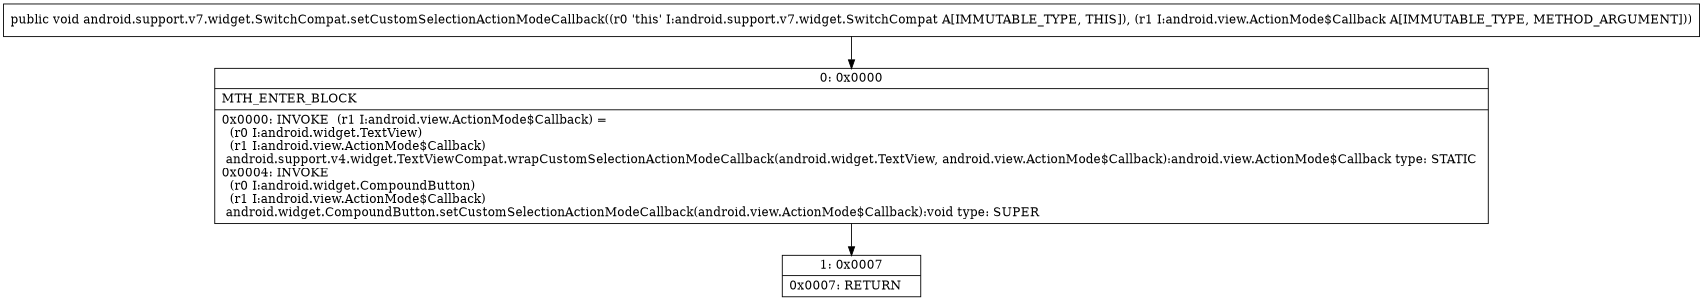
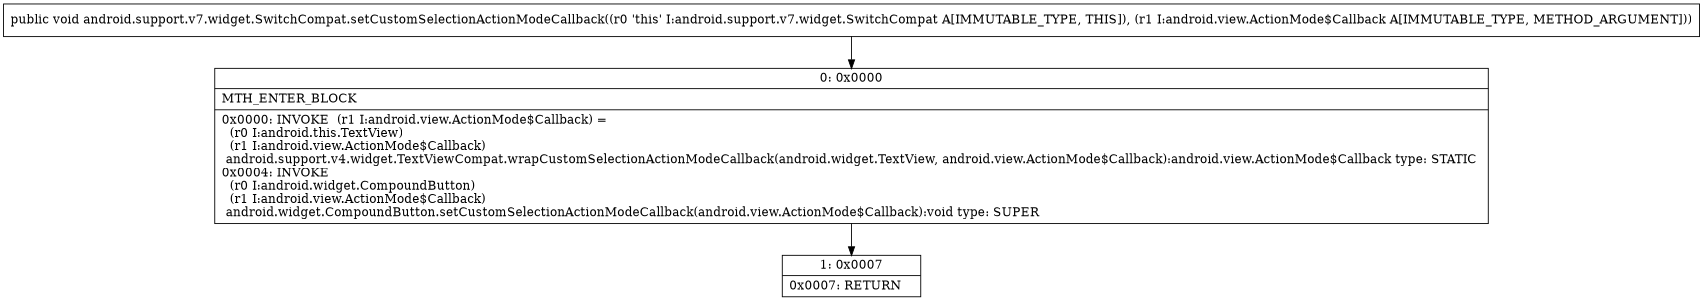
node "0: 0x0000": text "(r0 I:android.widget.TextView)" -> "(r0 I:android.this.TextView)"
